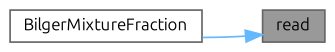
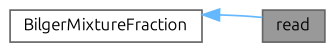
edge "BilgerMixtureFraction" -> "read": reversed
